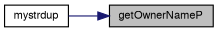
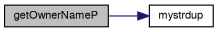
edge "mystrdup" -> "getOwnerNameP": reversed
